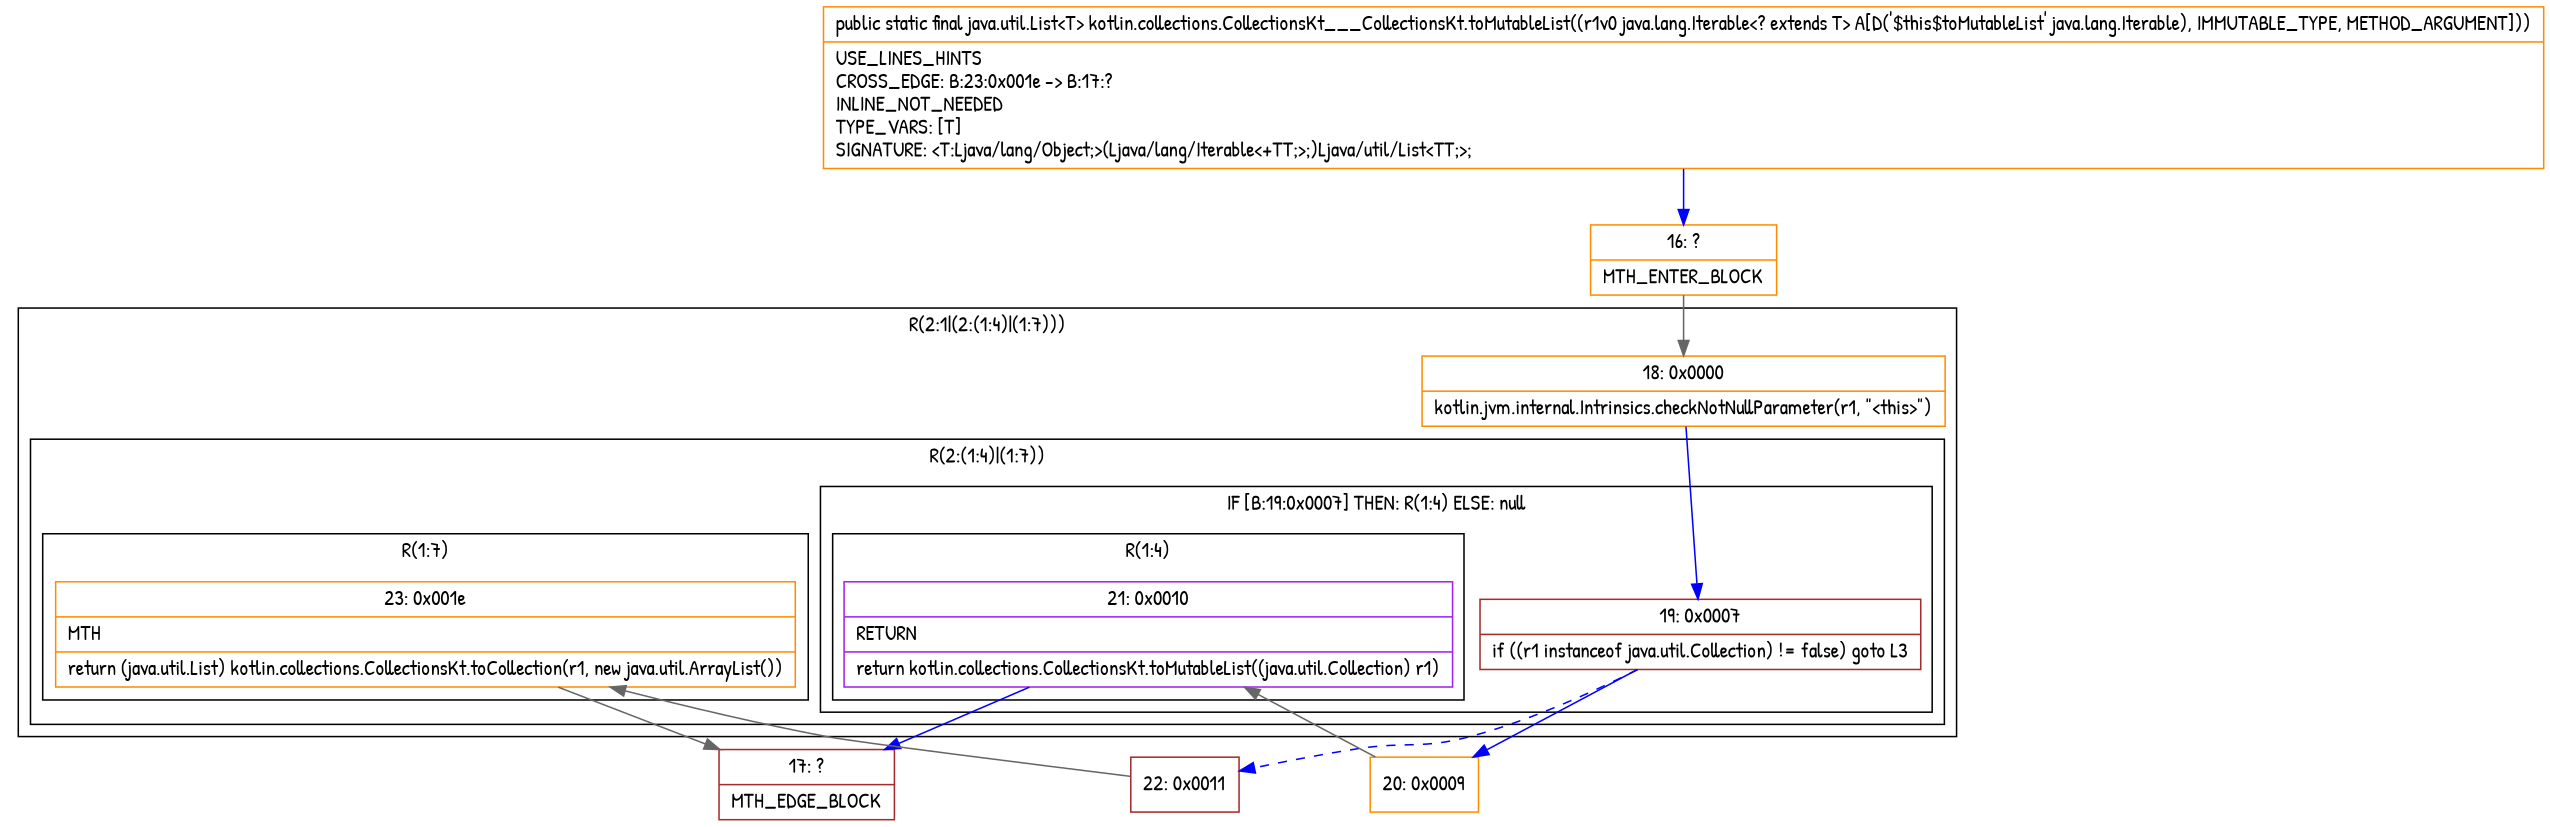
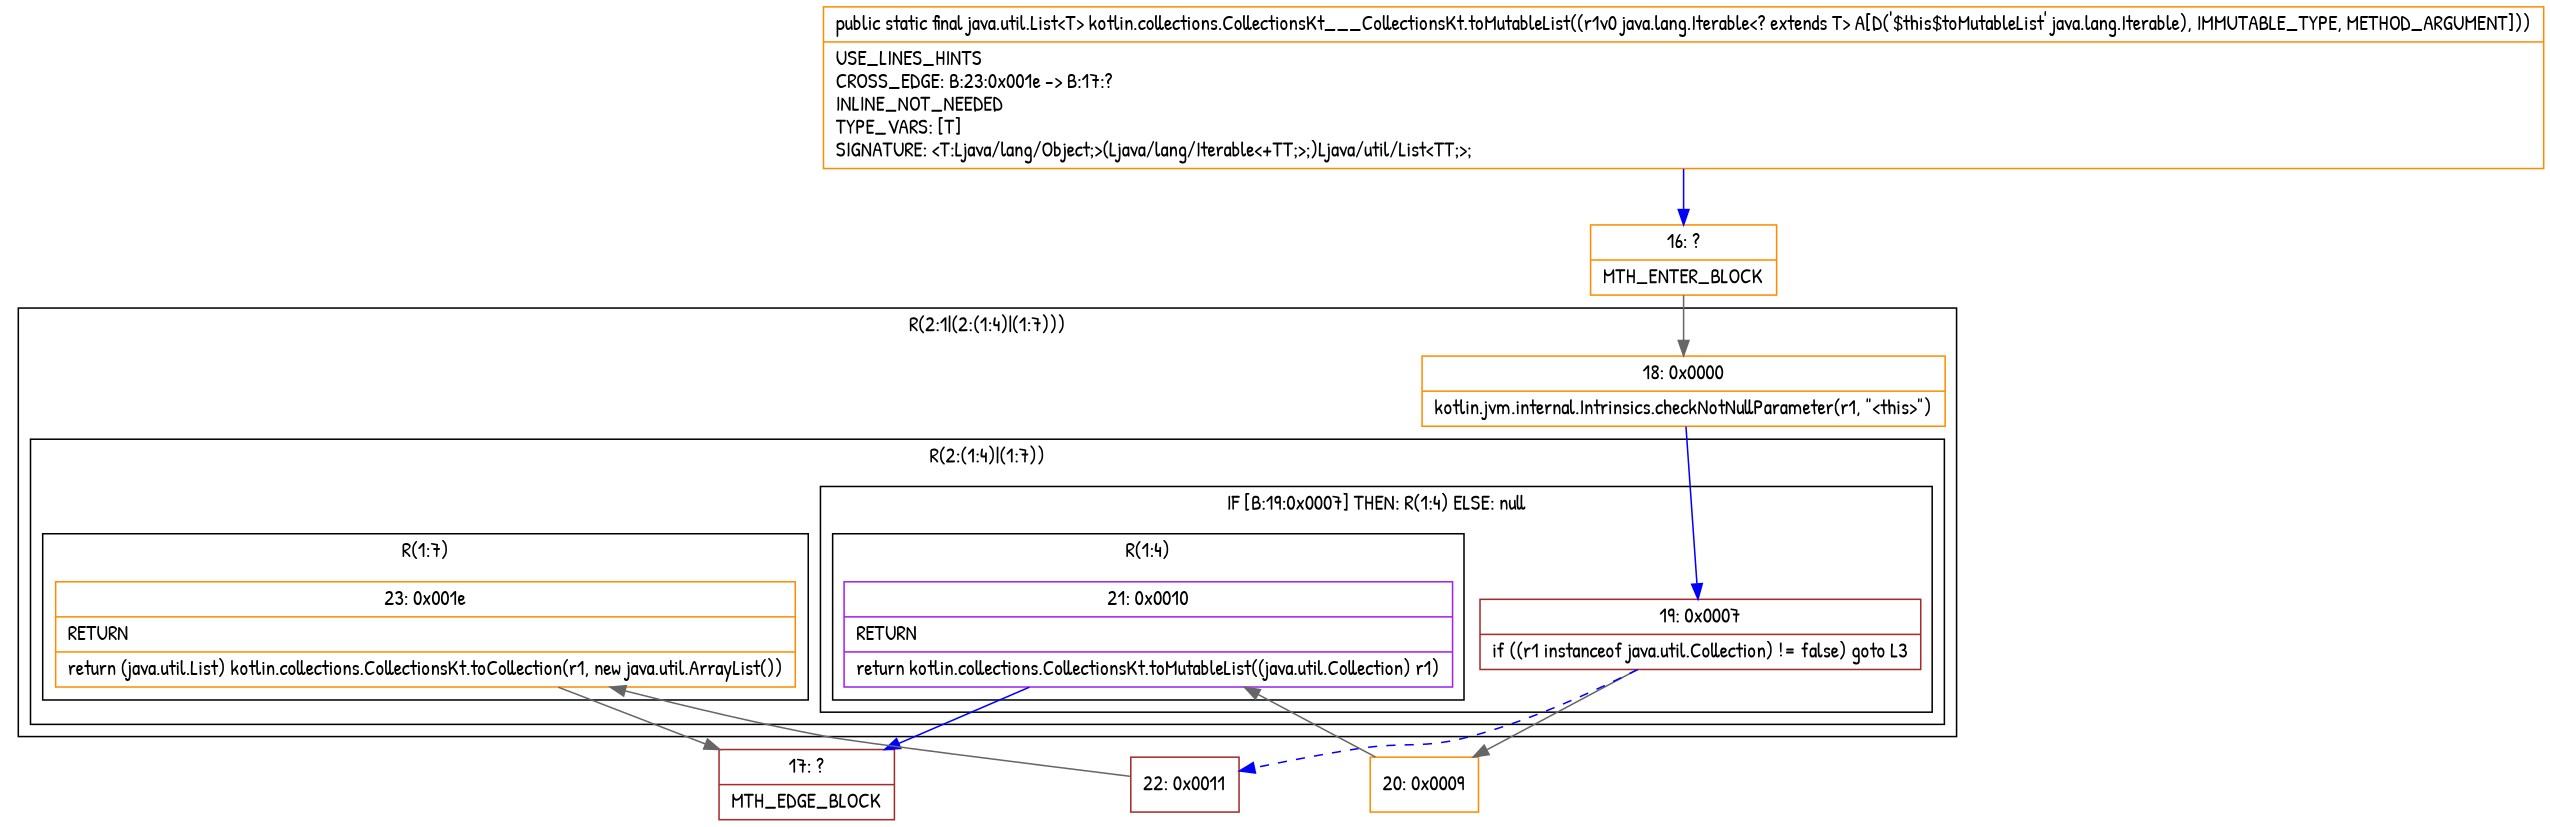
node "23: 0x001e": text "MTH" -> "RETURN"
edge "19: 0x0007" -> "20: 0x0009": color blue -> gray40
